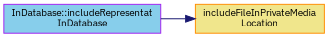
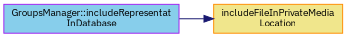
node "InDatabase::includeRepresentat InDatabase": label "InDatabase::includeRepresentat InDatabase" -> "GroupsManager::includeRepresentat InDatabase"
